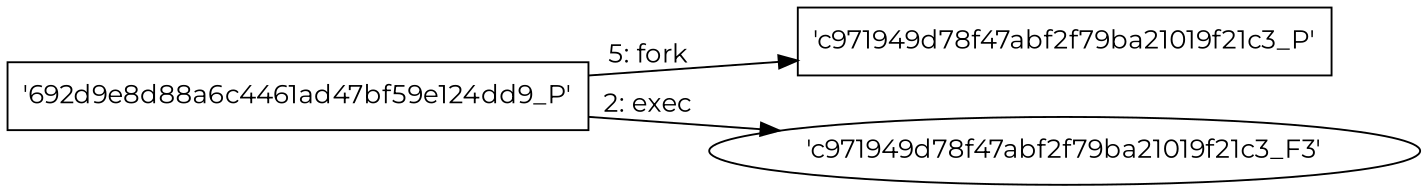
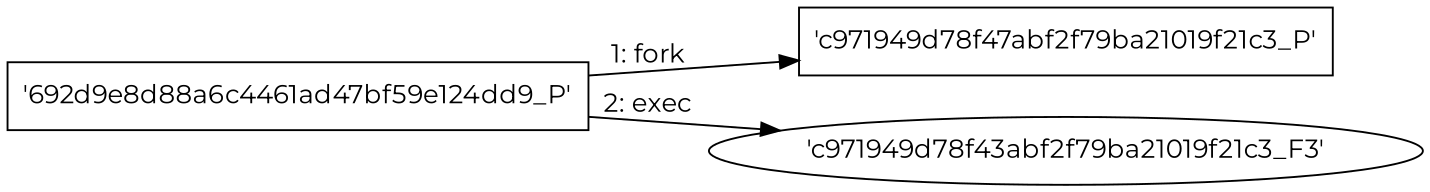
edge "'692d9e8d88a6c4461ad47bf59e124dd9_P'" -> "'c971949d78f47abf2f79ba21019f21c3_P'": label "5: fork" -> "1: fork"
node "'c971949d78f47abf2f79ba21019f21c3_F3'": label "'c971949d78f47abf2f79ba21019f21c3_F3'" -> "'c971949d78f43abf2f79ba21019f21c3_F3'"
